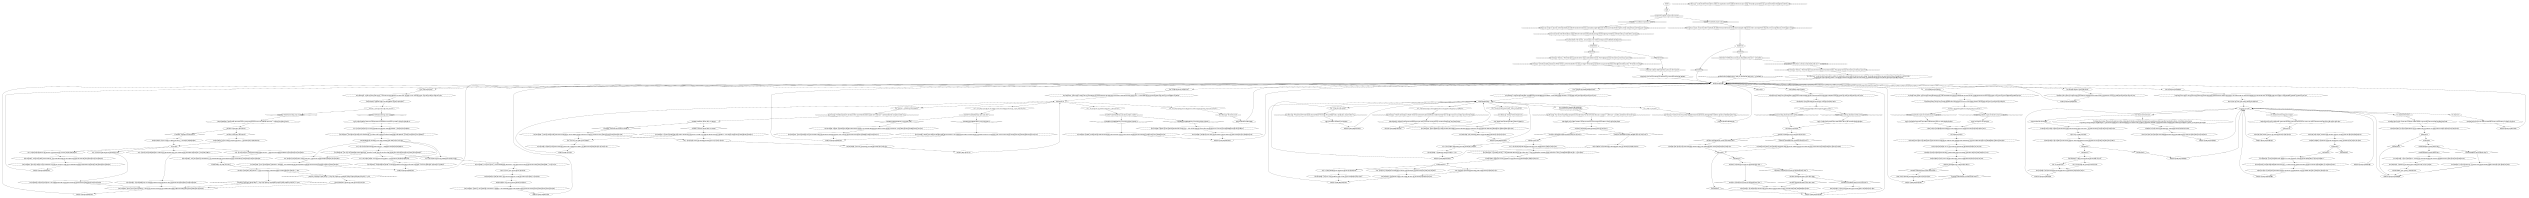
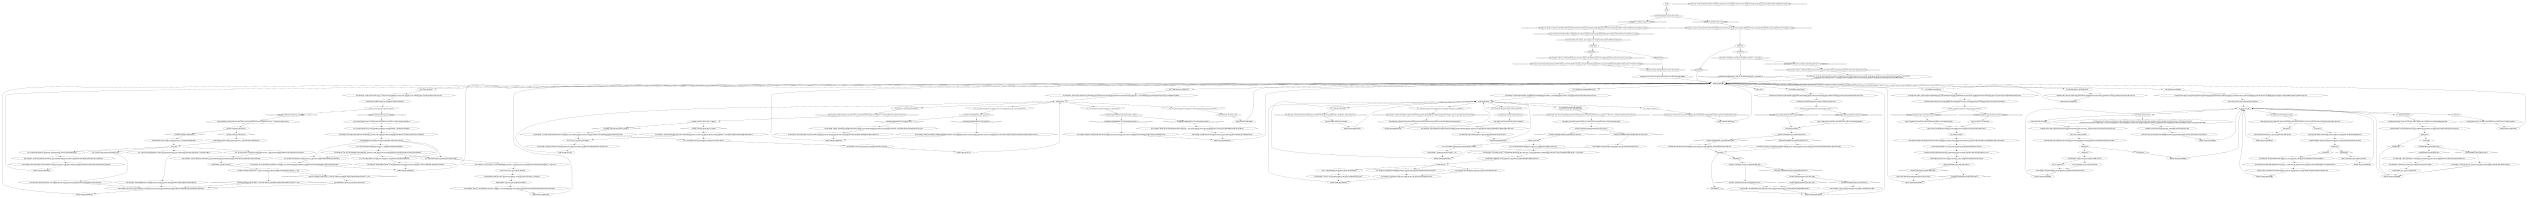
node "You: Look in.": added
node "Logic: To hide the stench of alcohol no doubt.": added
